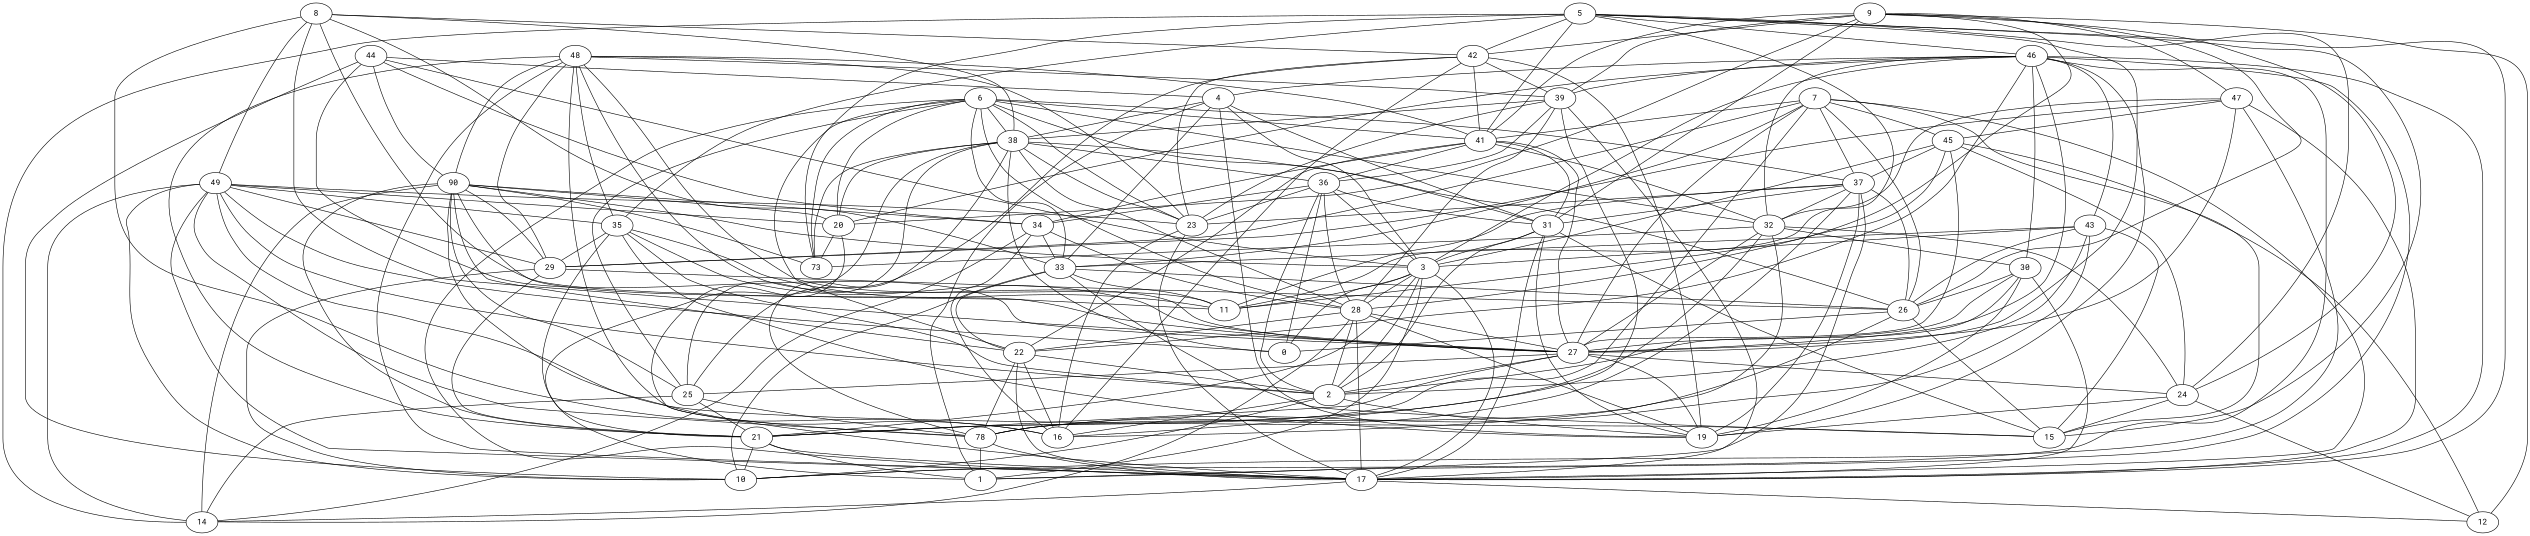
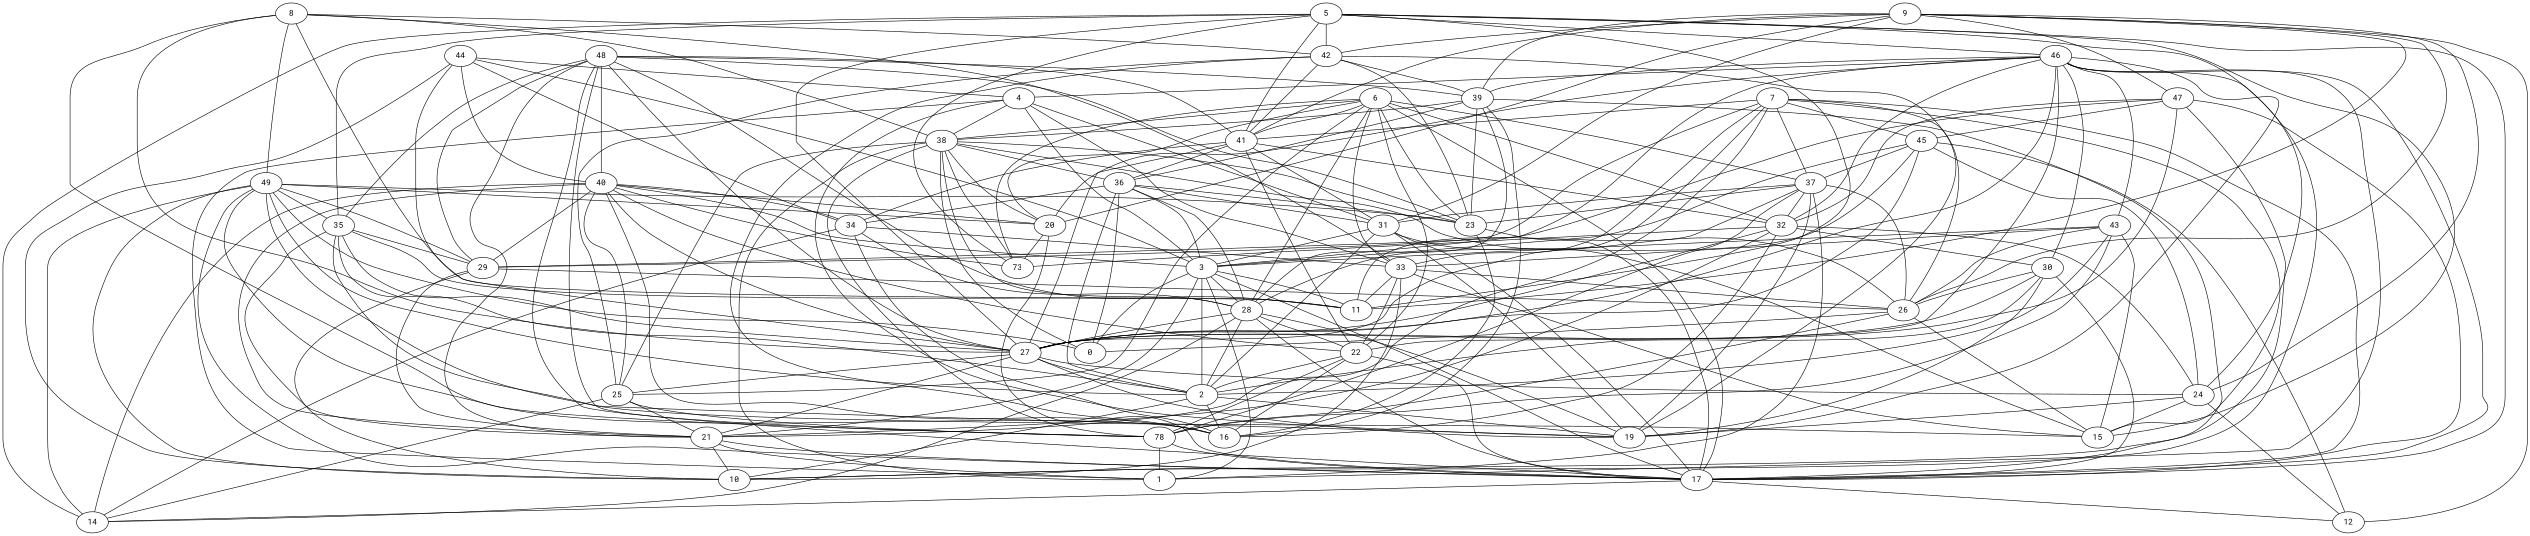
edge "6" -- "31": removed
node "90": label "90" -> "40"
